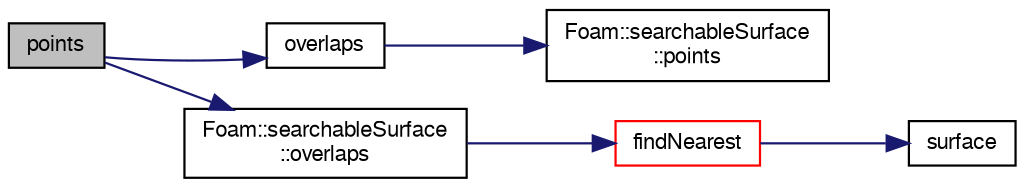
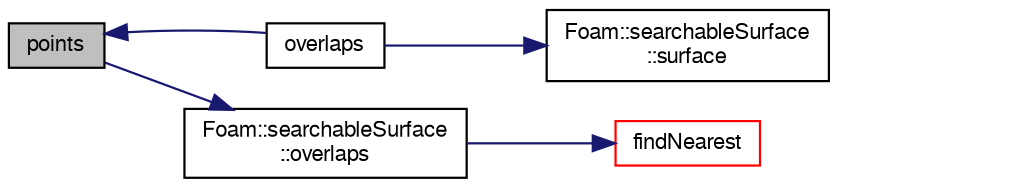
node "Foam::searchableSurface ::points": label "Foam::searchableSurface ::points" -> "Foam::searchableSurface ::surface"
edge "points" -> "overlaps": reversed
node "surface": removed
